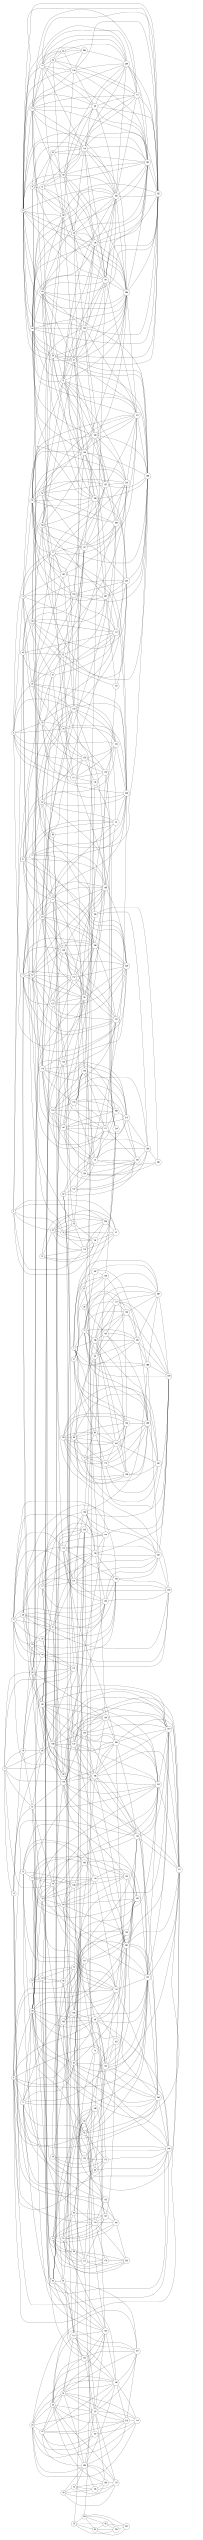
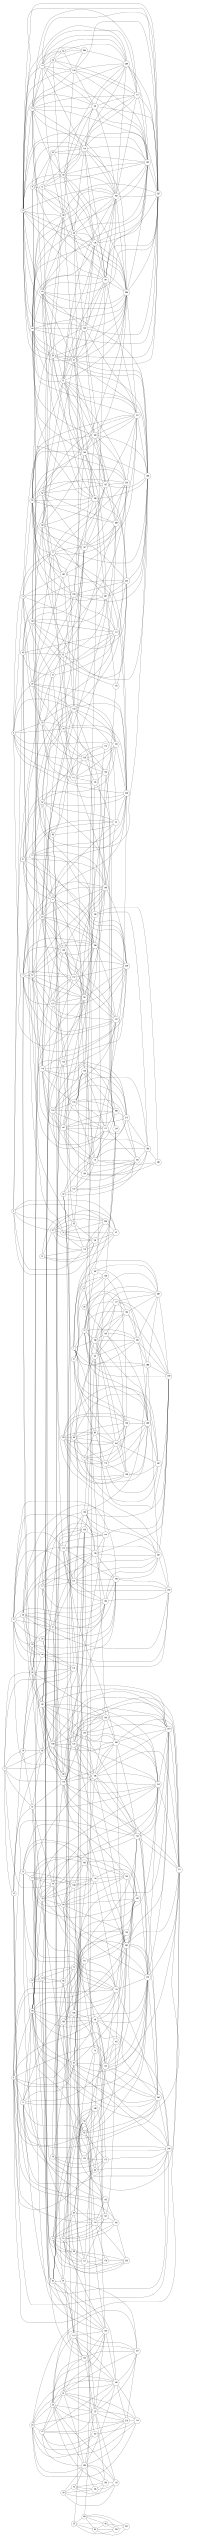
node "173": added
